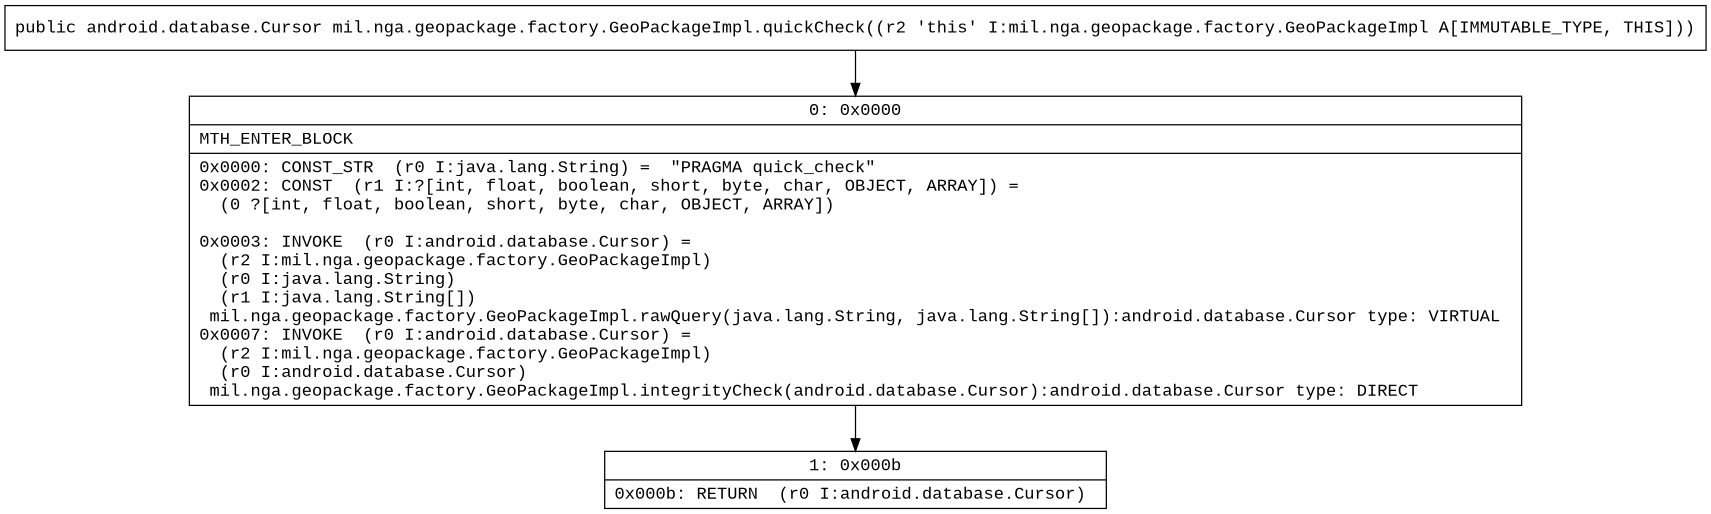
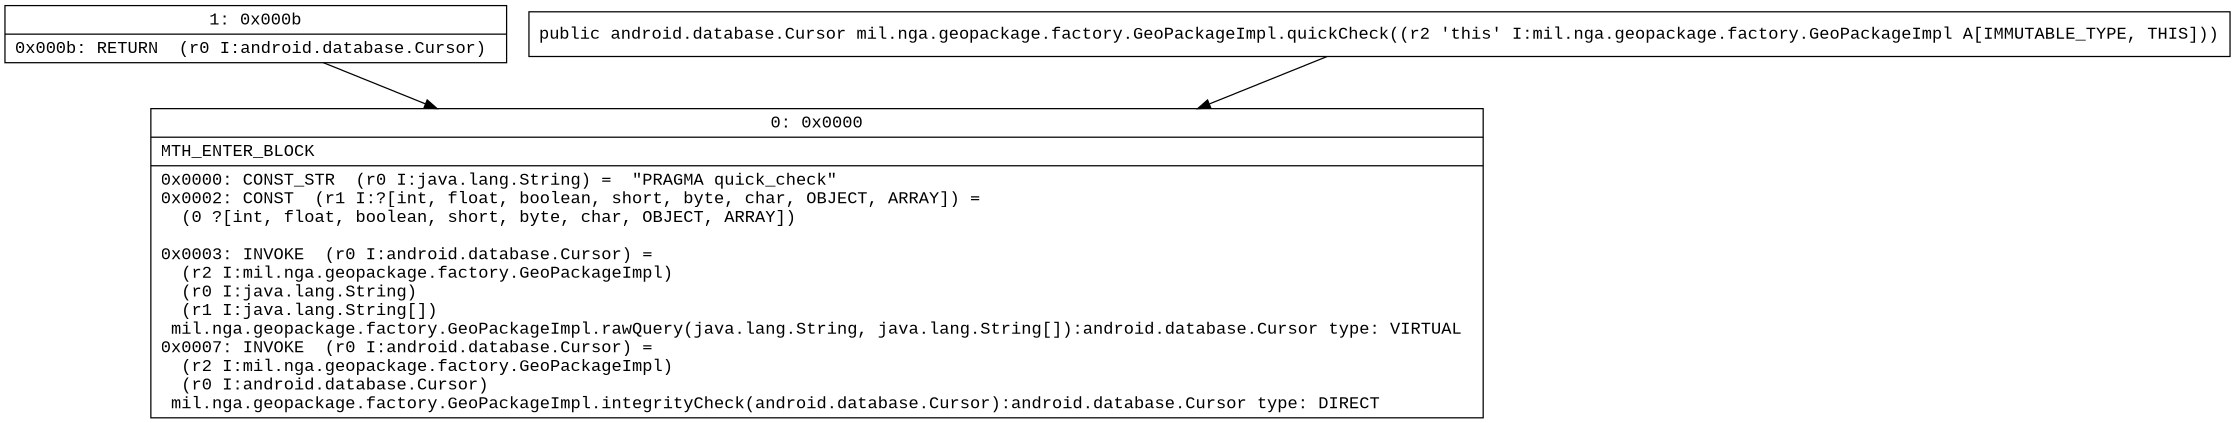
edge "0: 0x0000" -> "1: 0x000b": reversed
